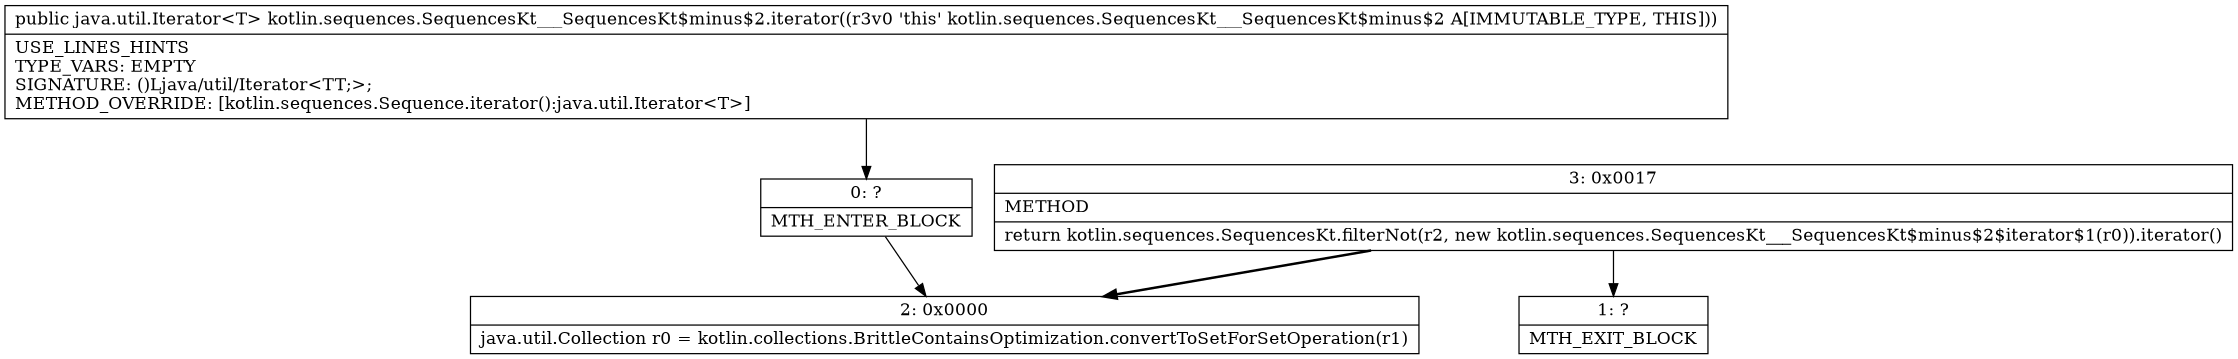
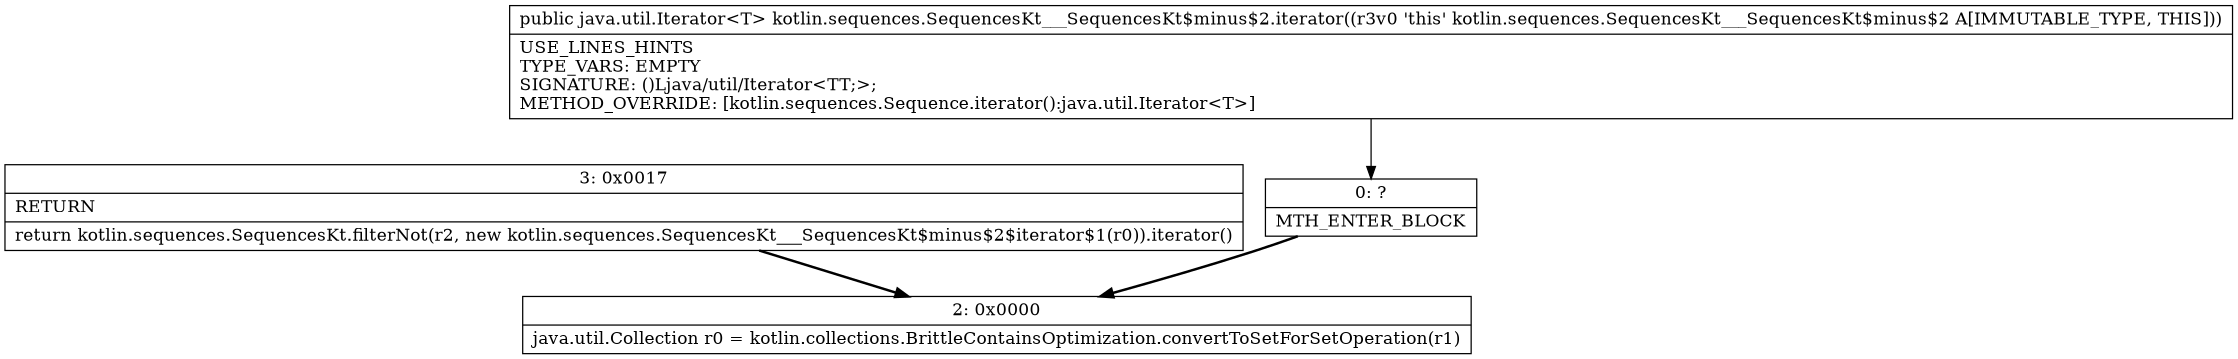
node "3: 0x0017": text "METHOD" -> "RETURN"
edge "0: ?" -> "2: 0x0000": style solid -> bold
node "1: ?": removed
